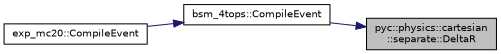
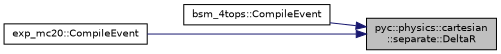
edge "exp_mc20::CompileEvent" -> "bsm_4tops::CompileEvent": now "exp_mc20::CompileEvent" -> "pyc::physics::cartesian ::separate::DeltaR"
